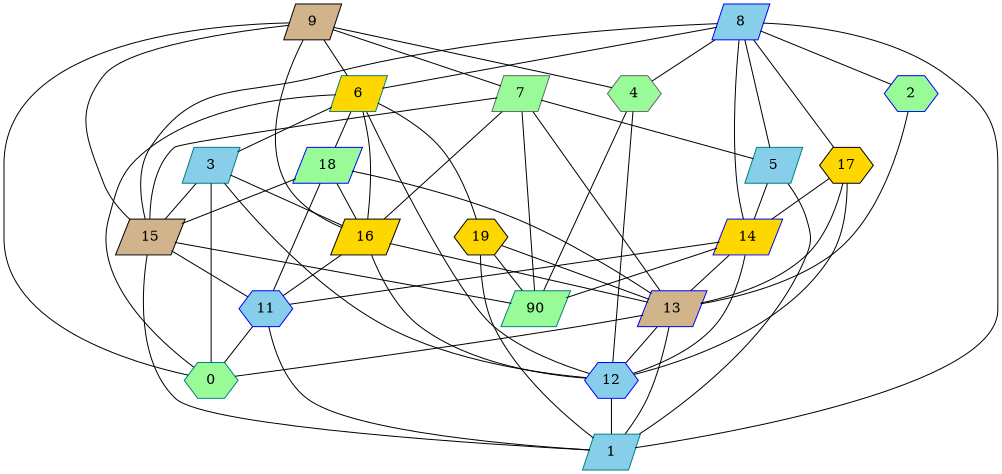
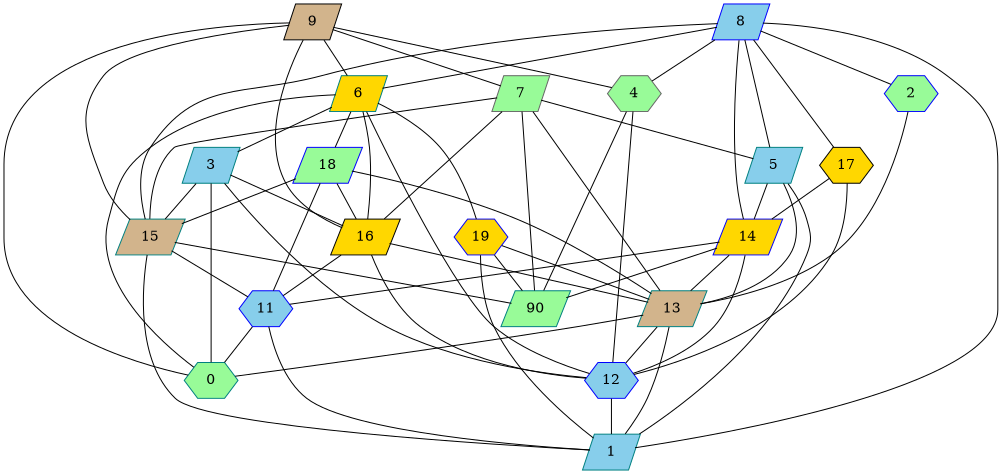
node "15": color black -> teal
node "19": color black -> blue
edge "17" -- "13": now "5" -- "13"
node "13": color blue -> teal
